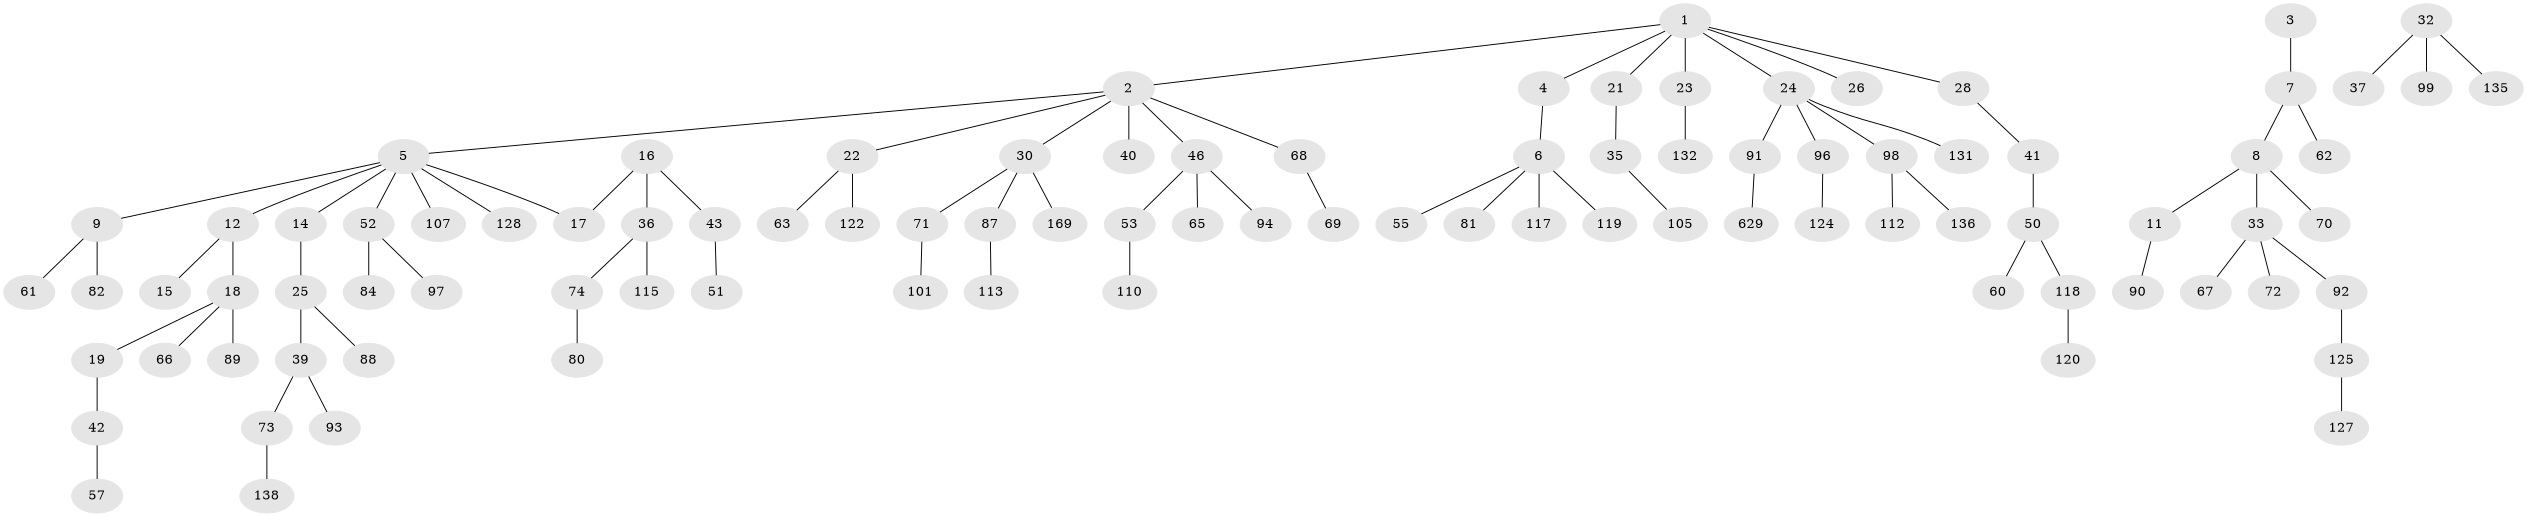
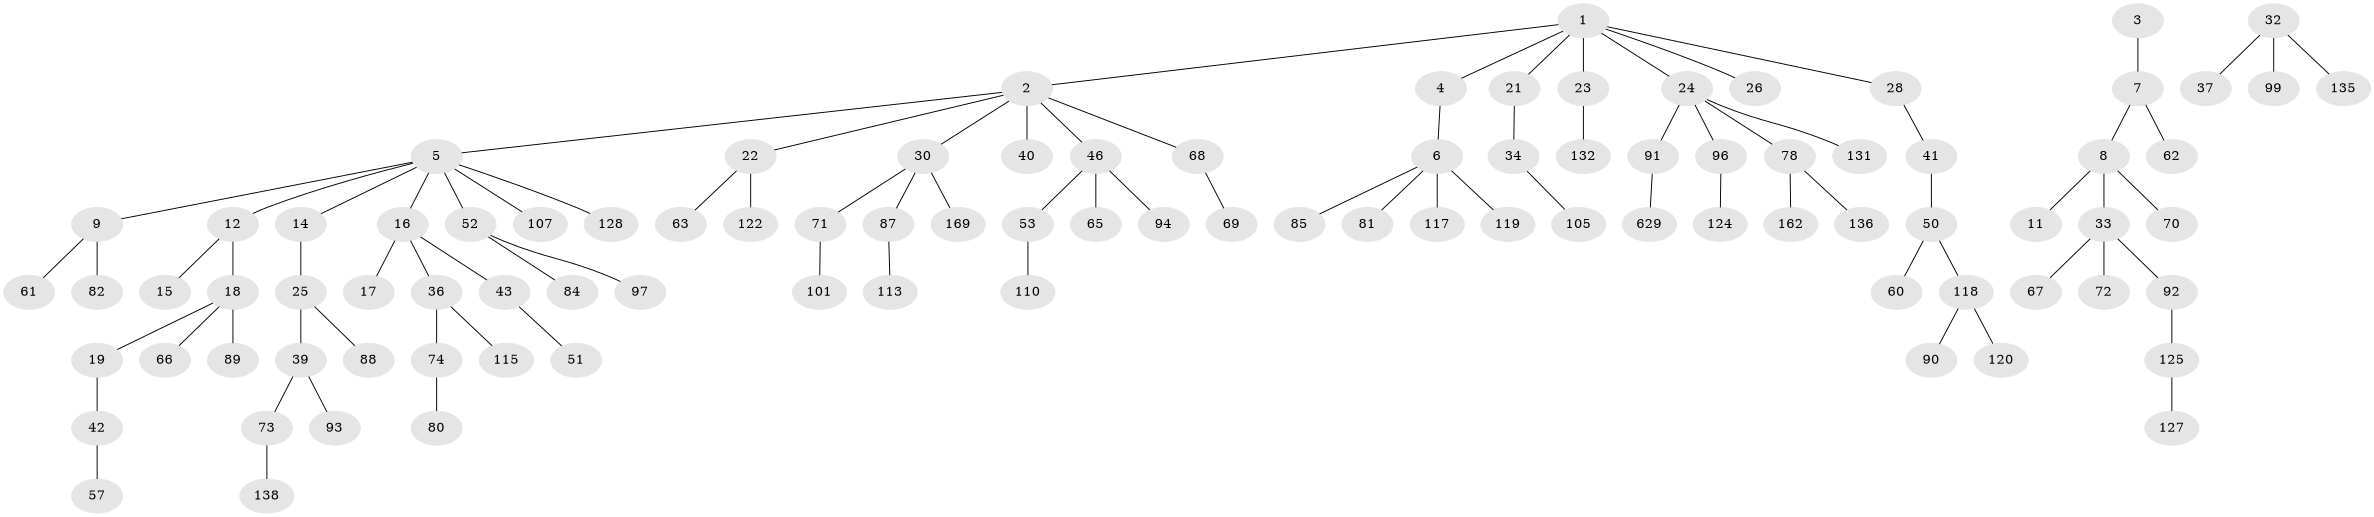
node "35": label "35" -> "34"
node "98": label "98" -> "78"
edge "5" -- "17": now "5" -- "16"
node "55": label "55" -> "85"
node "112": label "112" -> "162"
edge "11" -- "90": now "118" -- "90"
